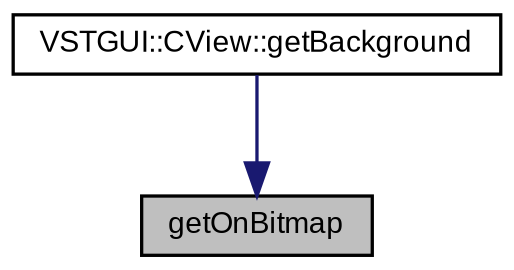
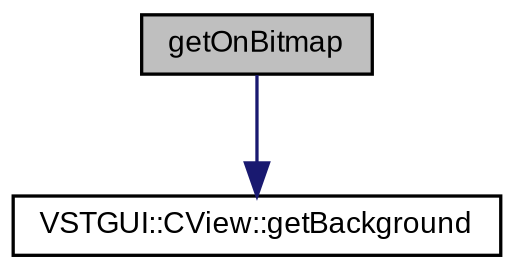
edge "VSTGUI::CView::getBackground" -> "getOnBitmap": reversed
